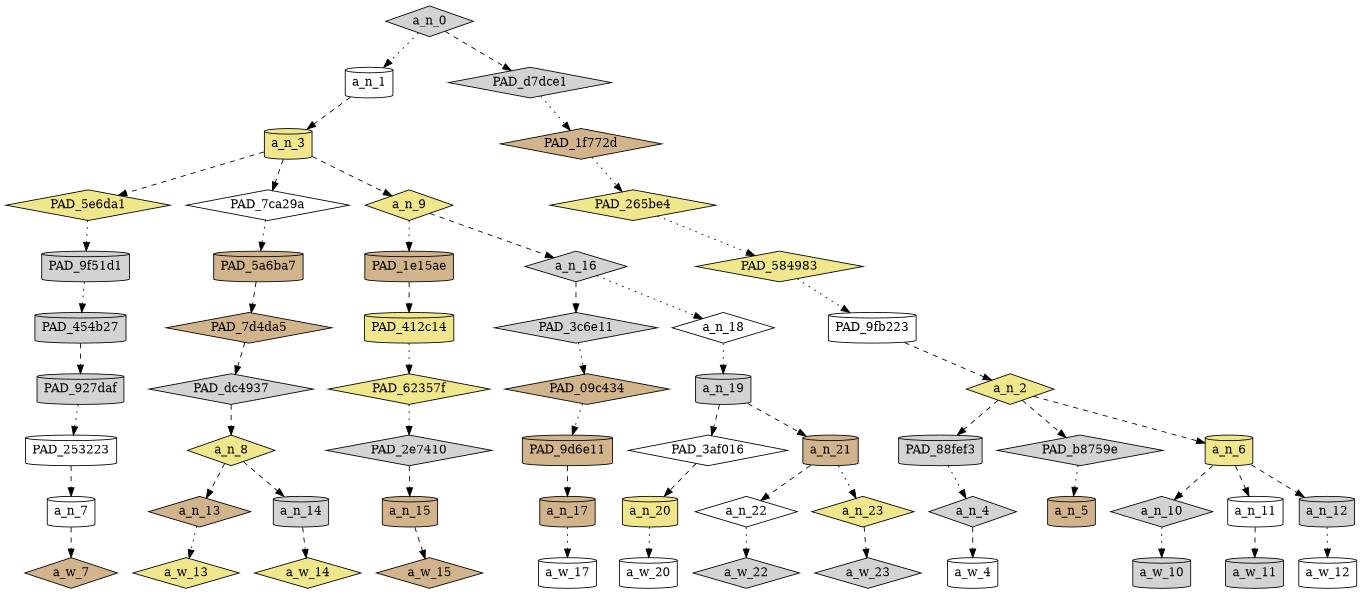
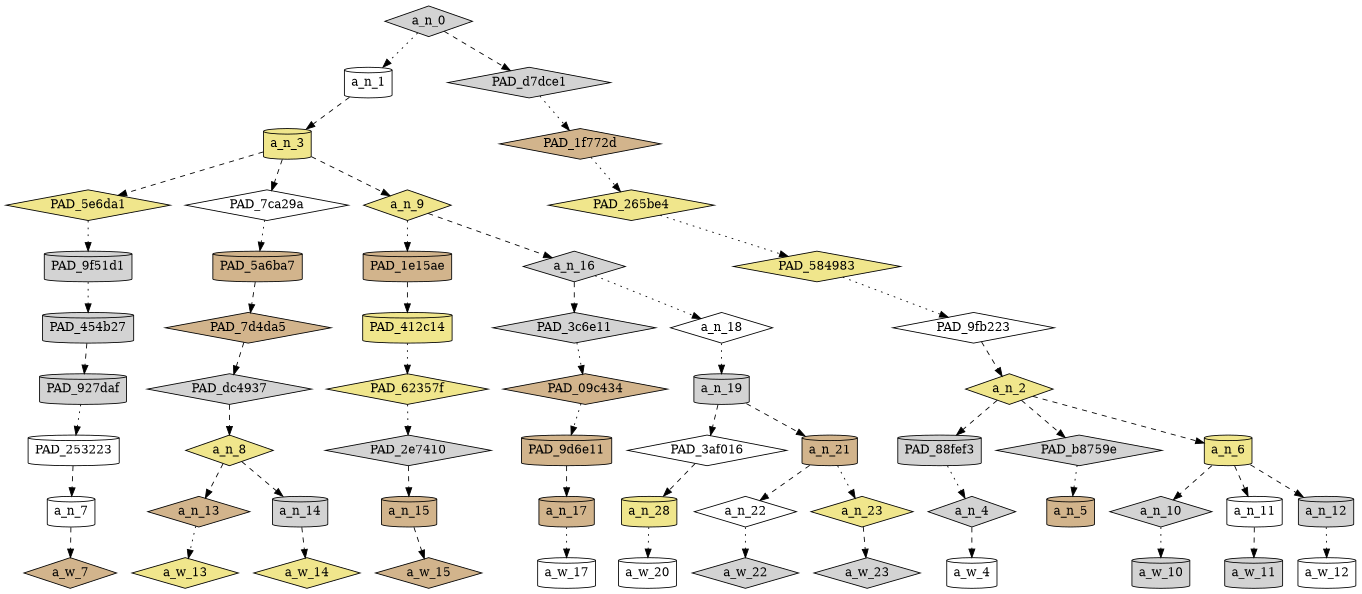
node "PAD_9fb223": shape cylinder -> diamond
node "a_n_20": label "a_n_20" -> "a_n_28"
